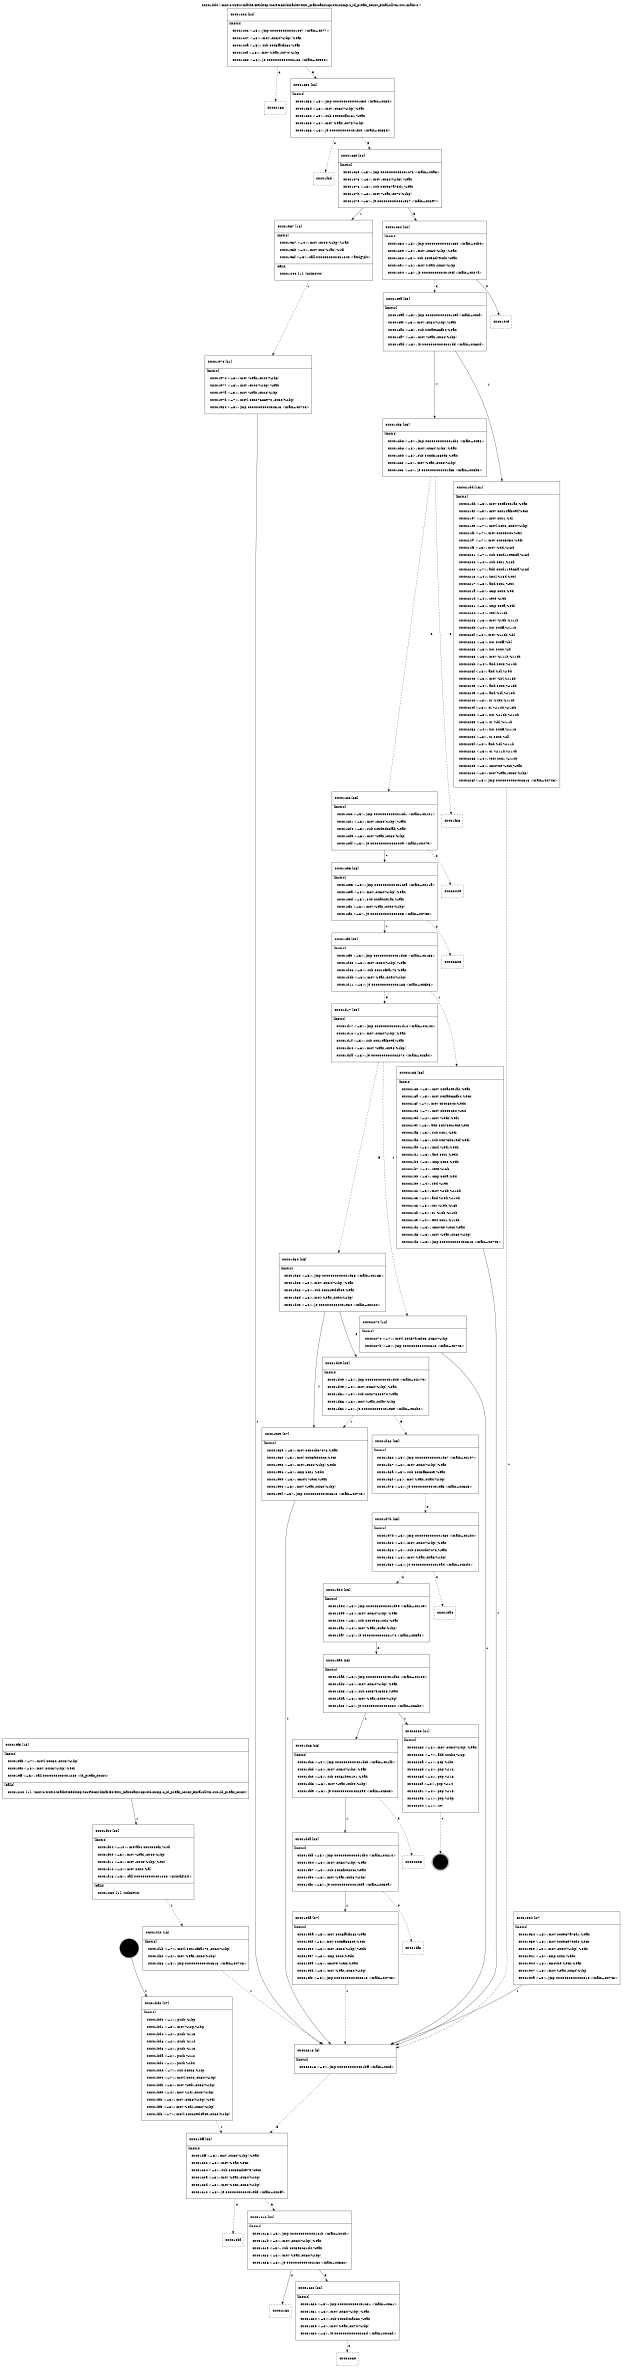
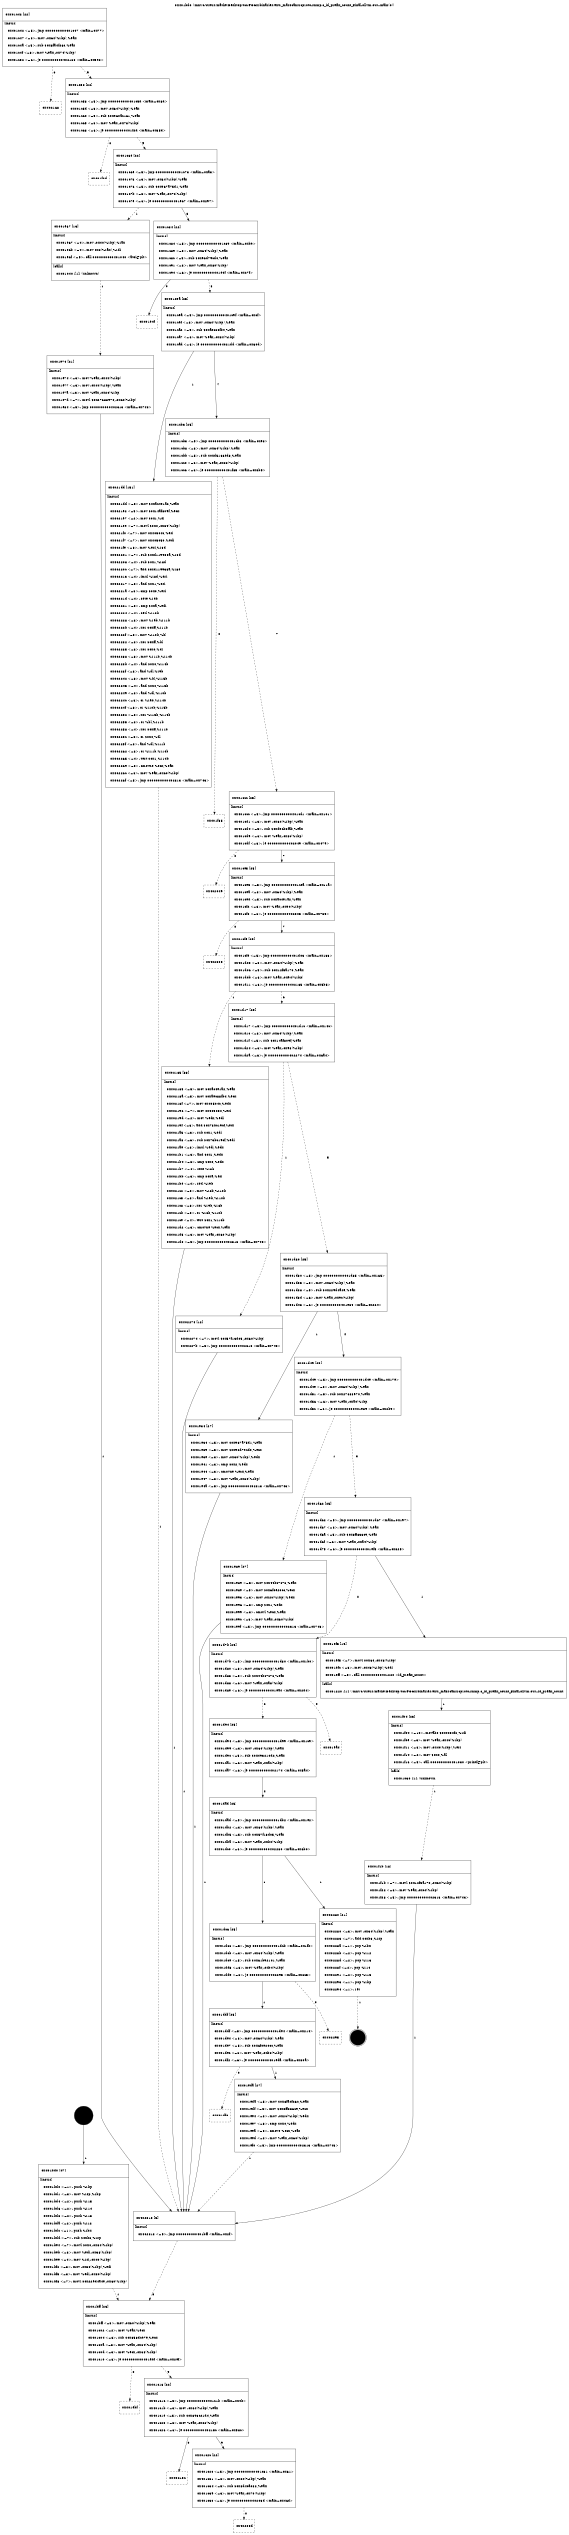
edge "0x401c6e [22]" -> "0x401e67 [13]": style solid -> dashed
edge "0x401cb3 [25]" -> "0x401ccc [25]": label " 8" -> " 7"
edge "0x401d30 [25]" -> "0x401e89 [27]": now "0x401d30 [25]" -> "0x401e34 [27]"
edge "0x401d62 [25]" -> "0x401ef5 [15]": added, label "1"
edge "0x401f1b [18]" -> "0x402313 [5]": style dashed -> solid
